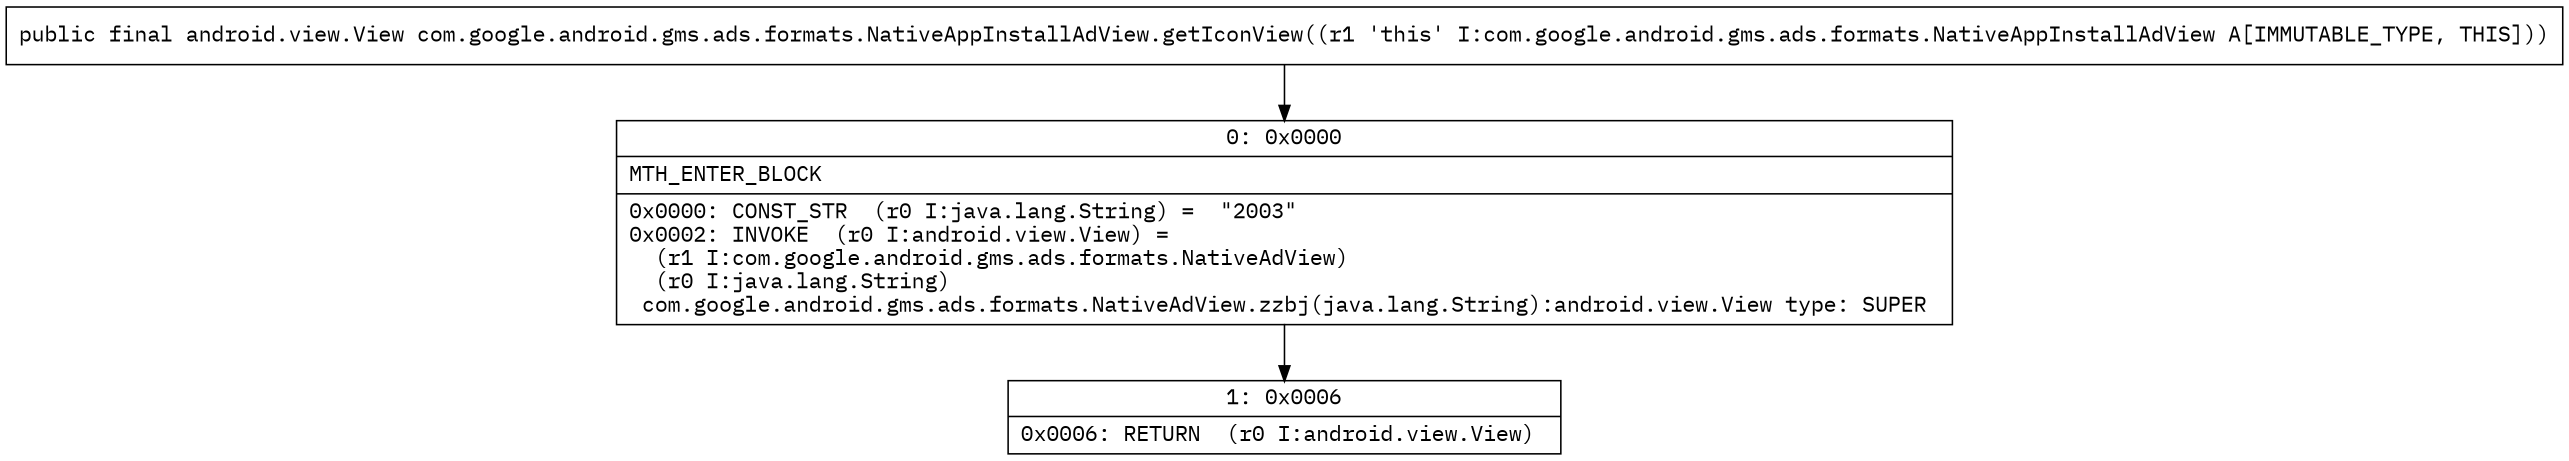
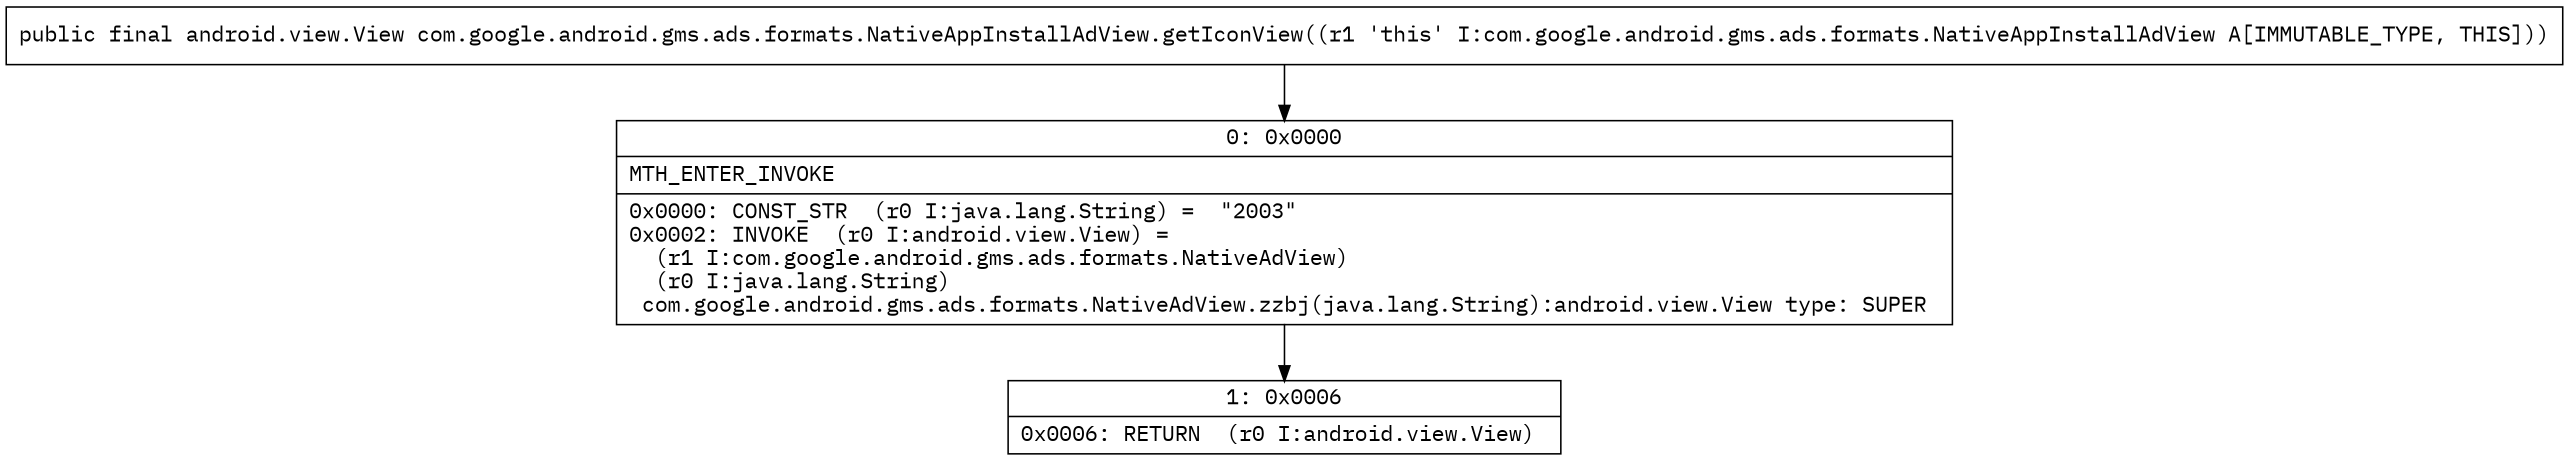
node "0: 0x0000": text "MTH_ENTER_BLOCK" -> "MTH_ENTER_INVOKE"
